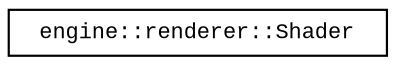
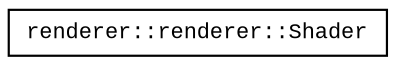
node "engine::renderer::Shader": label "engine::renderer::Shader" -> "renderer::renderer::Shader"
